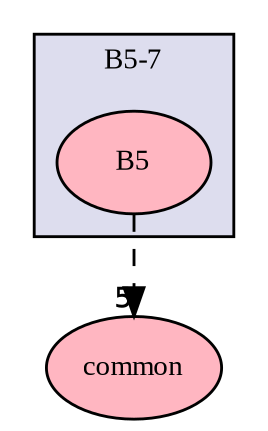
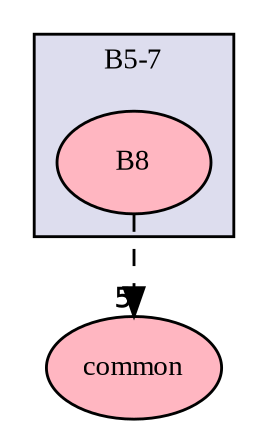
node "B5": label "B5" -> "B8"
